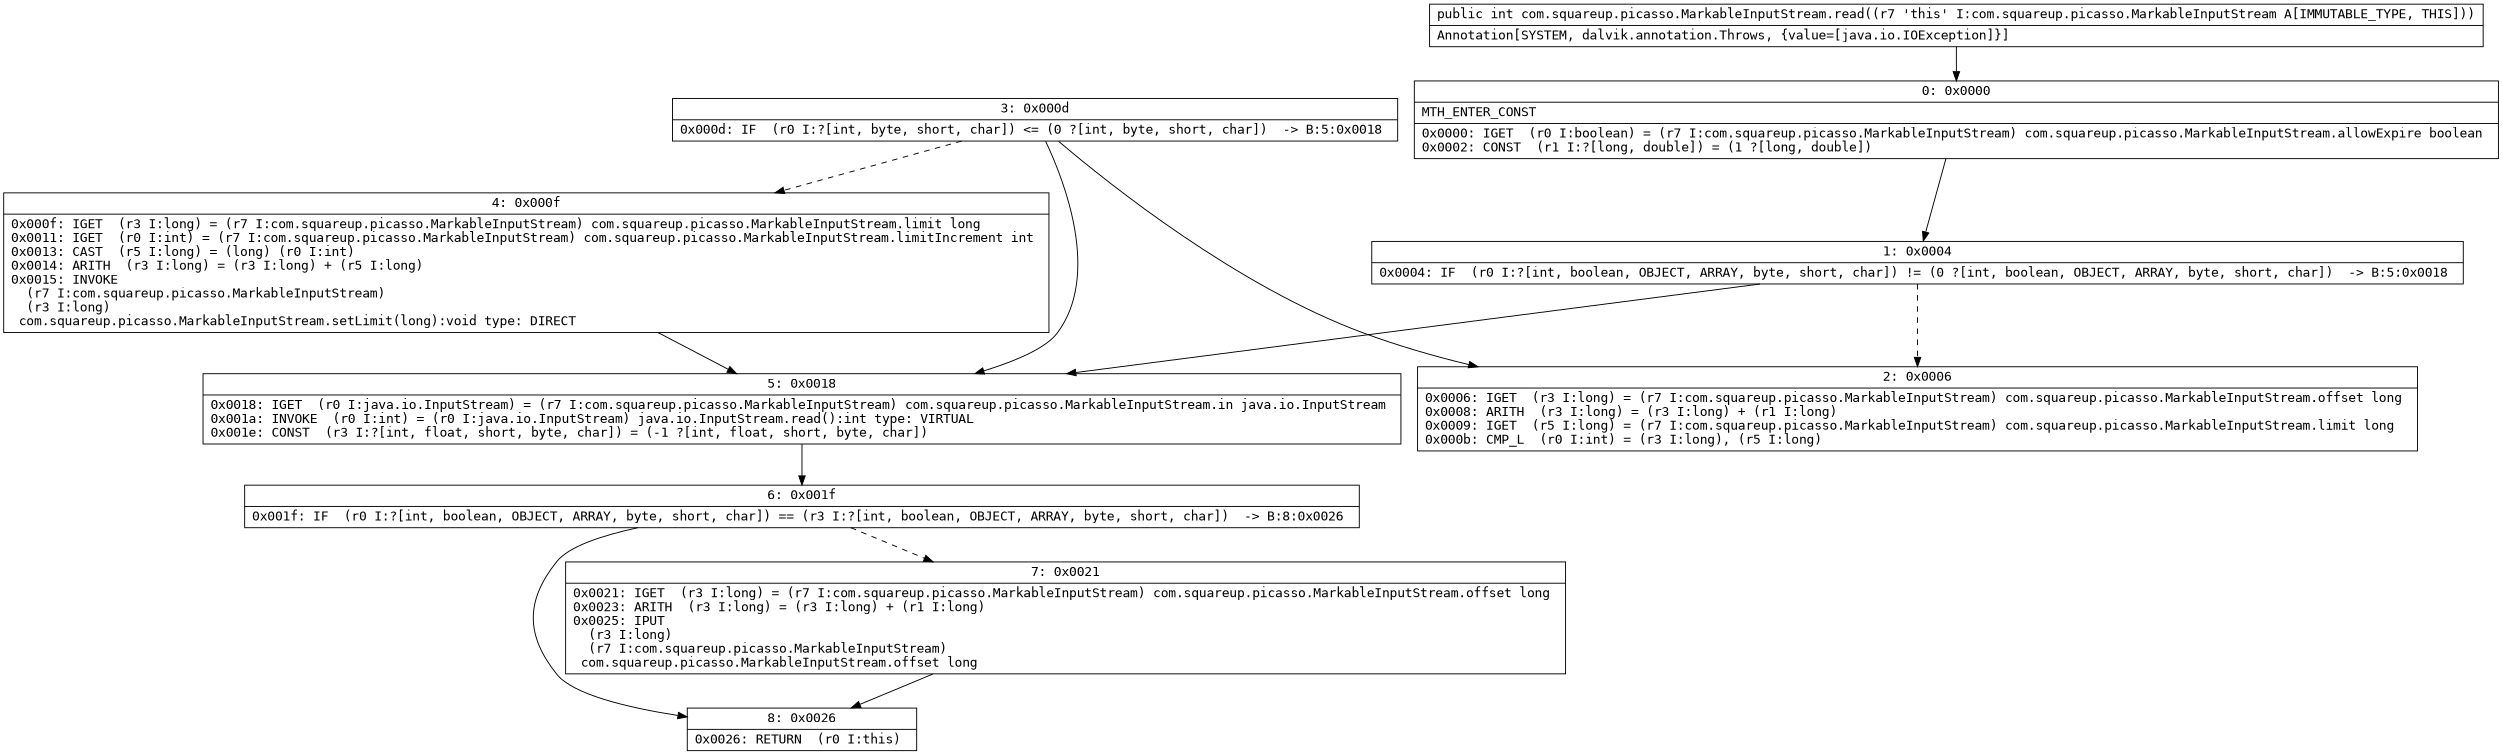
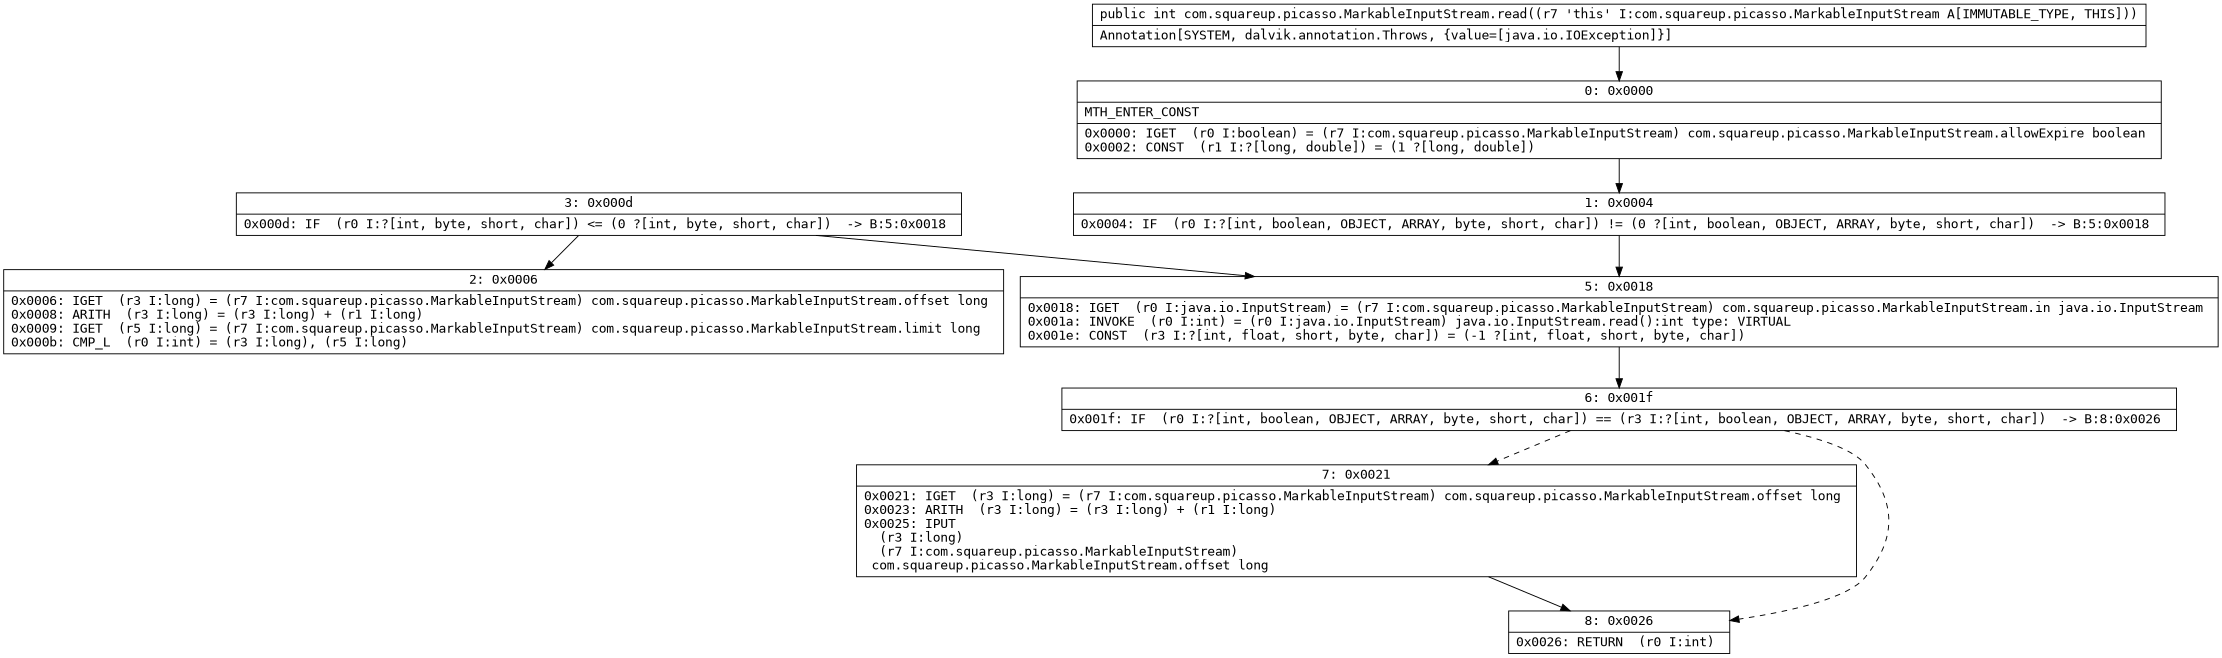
node "4: 0x000f": removed
edge "1: 0x0004" -> "2: 0x0006": removed
edge "6: 0x001f" -> "8: 0x0026": style solid -> dashed
node "8: 0x0026": text "0x0026: RETURN  (r0 I:this)" -> "0x0026: RETURN  (r0 I:int)"
